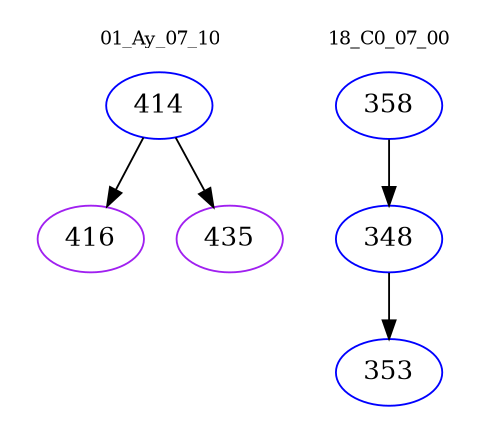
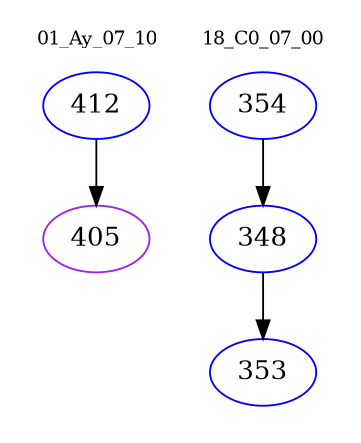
node "414": label "414" -> "412"
node "358": label "358" -> "354"
node "416": removed
node "435": label "435" -> "405"
